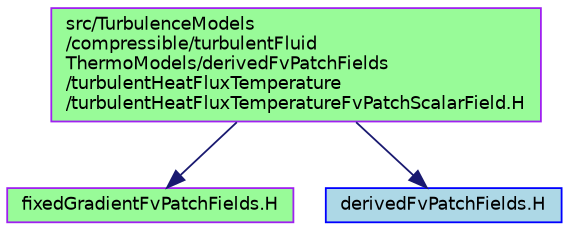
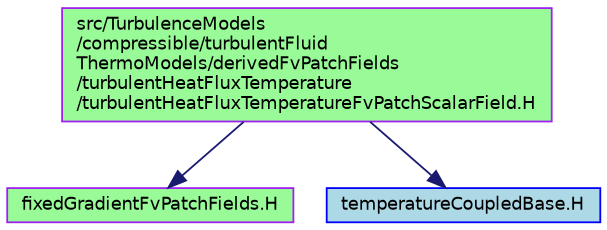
node "derivedFvPatchFields.H": label "derivedFvPatchFields.H" -> "temperatureCoupledBase.H"
